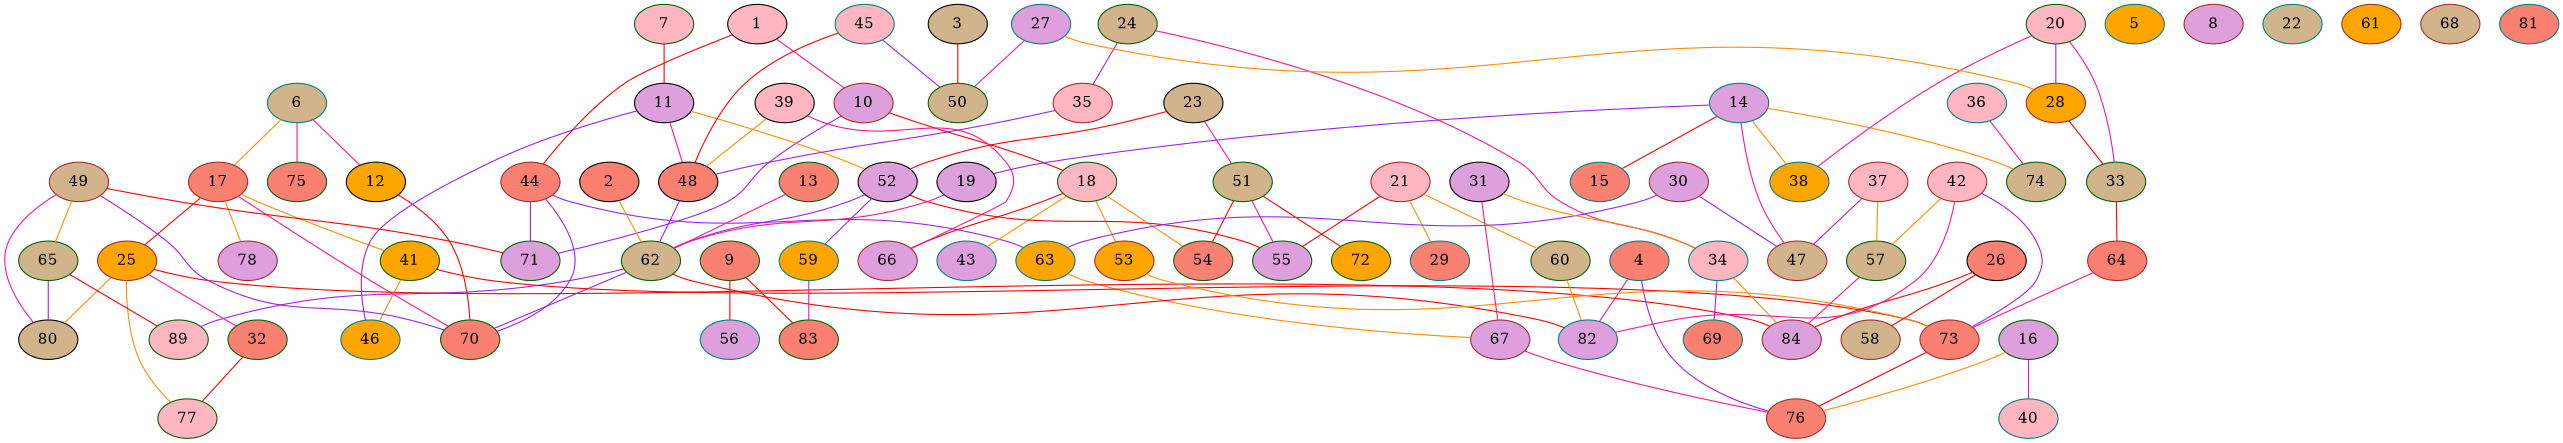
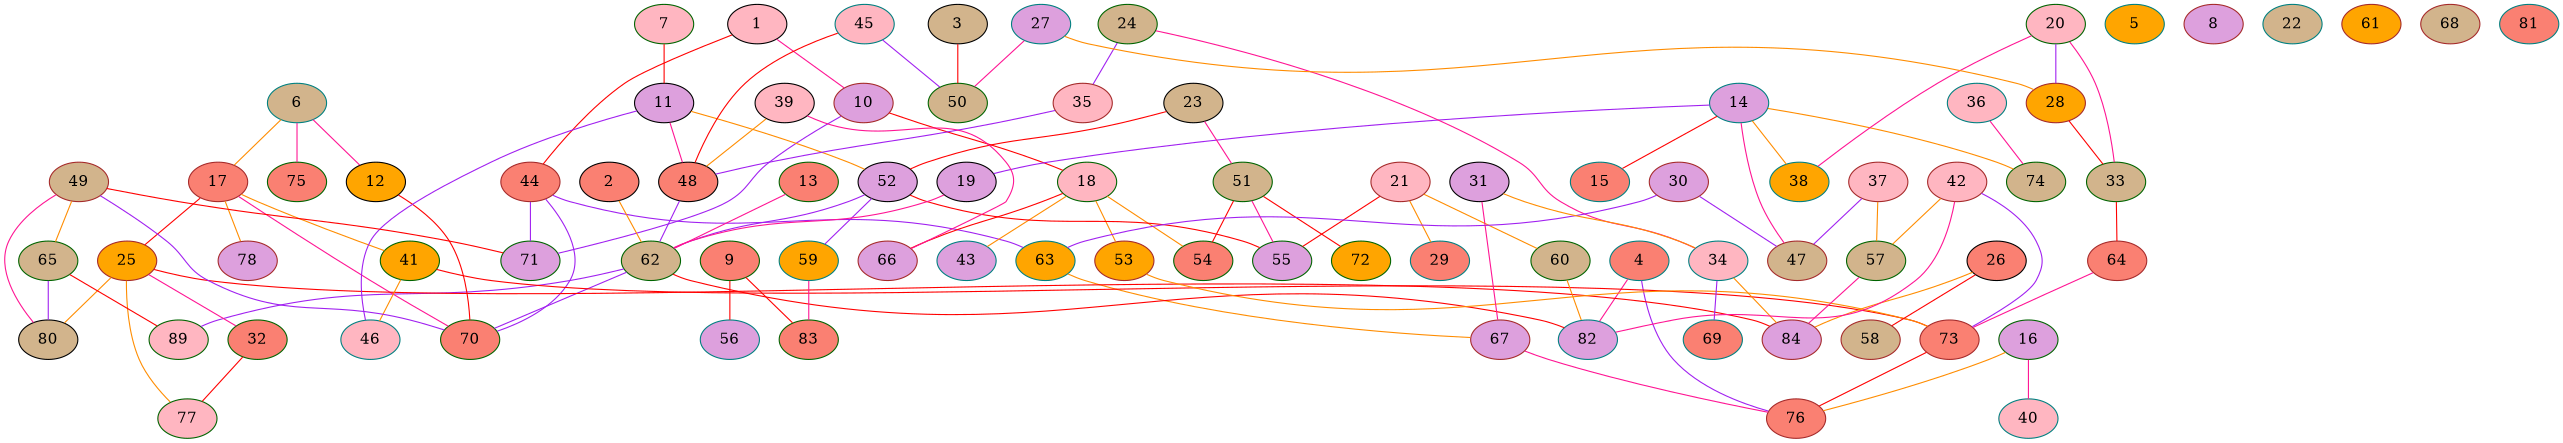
edge "26" -- "84": color red -> darkorange
node "46": fillcolor orange -> lightpink
